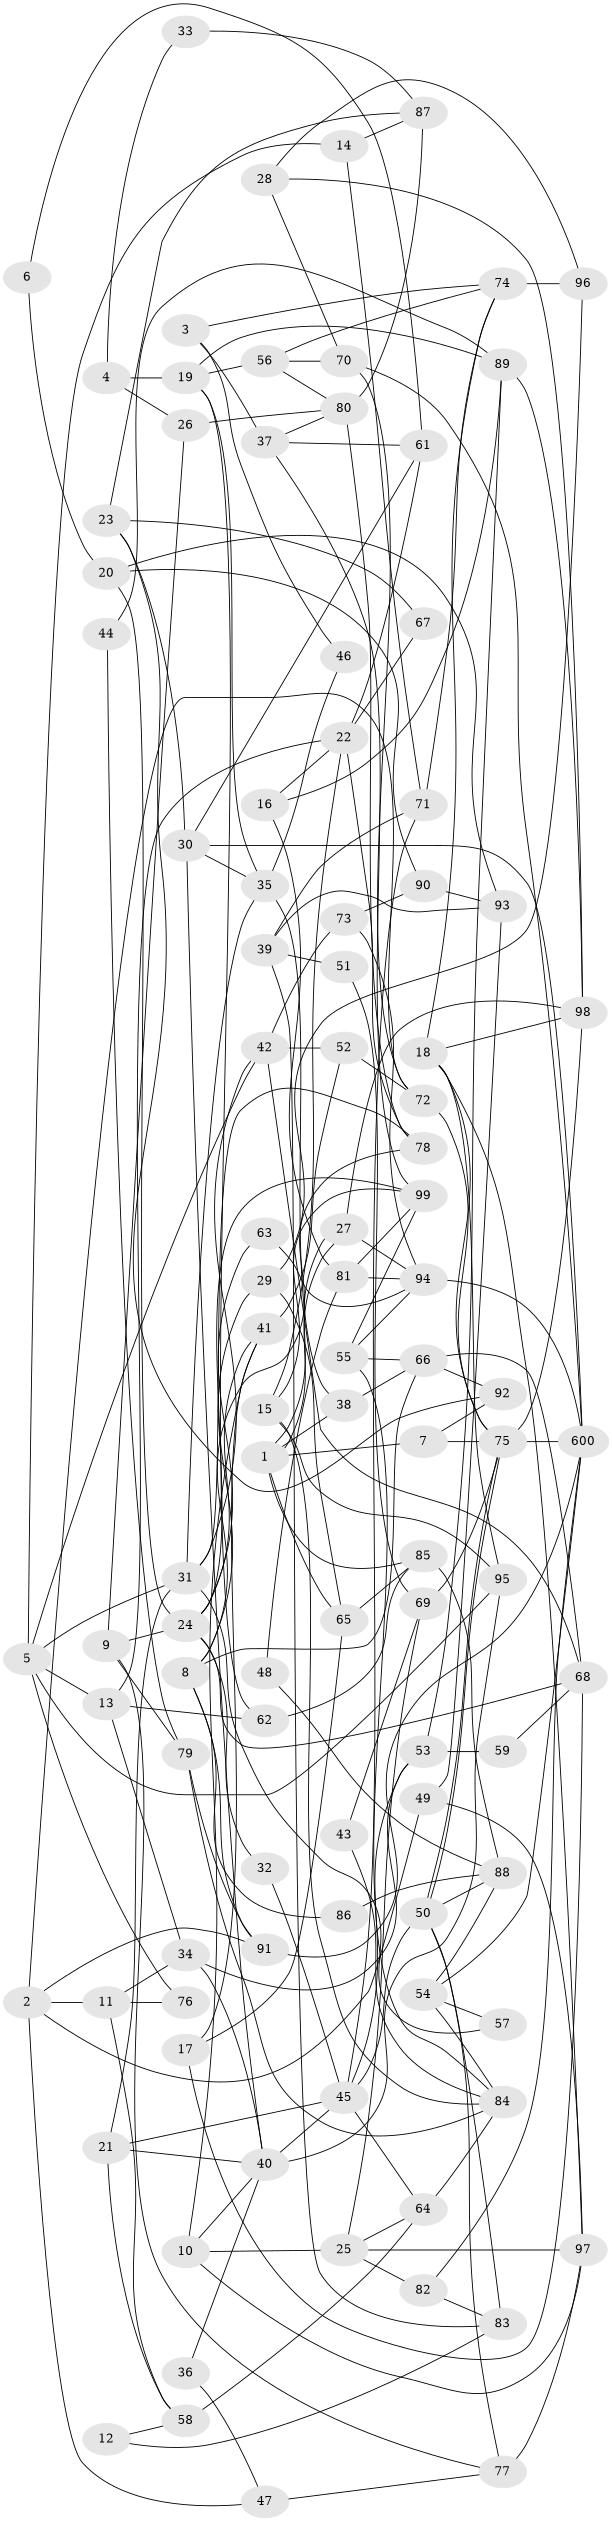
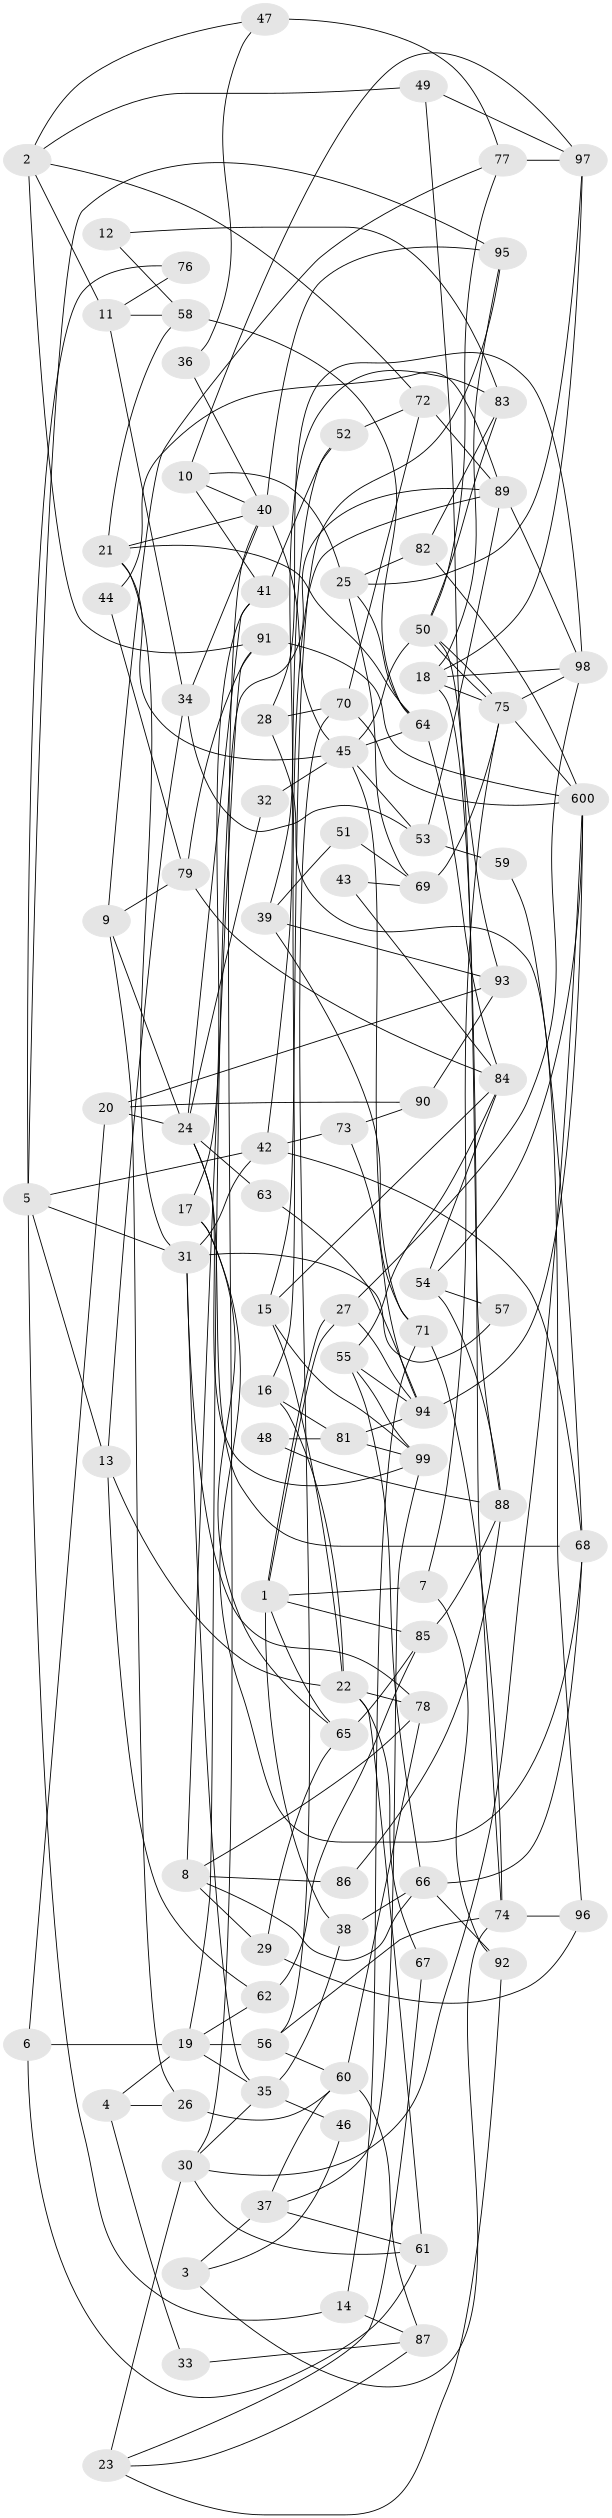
node "80": label "80" -> "60"
edge "21" -- "64": added
edge "72" -- "75": now "72" -- "89"
edge "6" -- "19": added
